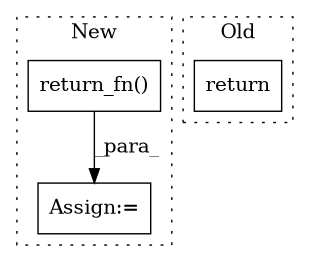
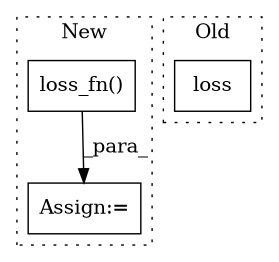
node "return_fn()": label "return_fn()" -> "loss_fn()"
node "return": label "return" -> "loss"
